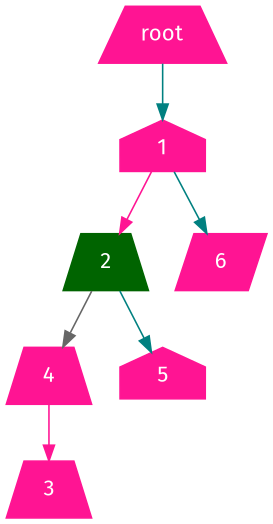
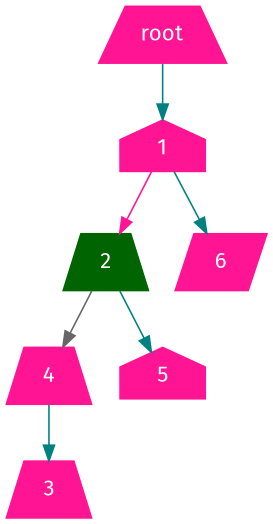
edge "4" -> "3": color deeppink -> teal
